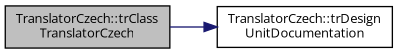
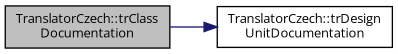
node "TranslatorCzech::trClass TranslatorCzech": label "TranslatorCzech::trClass TranslatorCzech" -> "TranslatorCzech::trClass Documentation"
